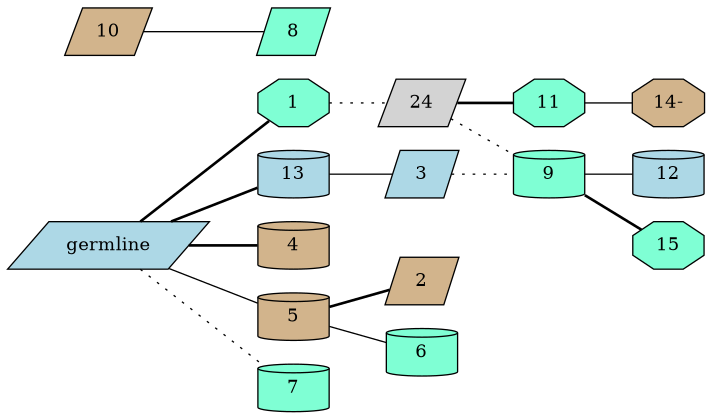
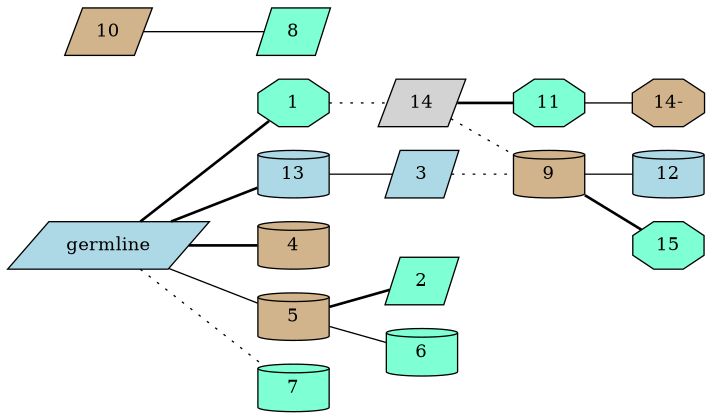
node "24": label "24" -> "14"
node "9": fillcolor aquamarine -> tan
node "2": fillcolor tan -> aquamarine
